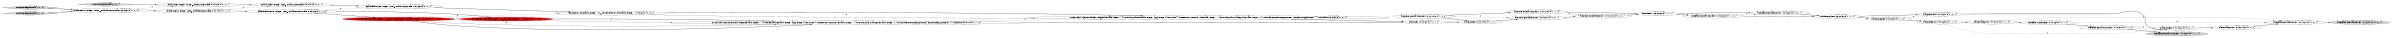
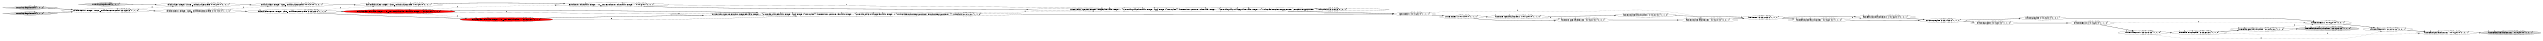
edge "assertTrue(close.hasSubscribers())@@@21@@@['1', '1', '0']" -> "assertTrue(close.hasObservers())@@@21@@@['0', '0', '1']": now "open.onNext(1)@@@18@@@['1', '1', '1']" -> "assertTrue(close.hasObservers())@@@21@@@['0', '0', '1']"
edge "ts.assertComplete()@@@25@@@['1', '1', '0']" -> "to.assertComplete()@@@25@@@['0', '0', '1']": removed, label "0"
edge "ts.assertValueCount(1)@@@27@@@['1', '1', '0']" -> "assertFalse(open.hasObservers())@@@28@@@['0', '0', '1']": now "ts.assertValueCount(1)@@@27@@@['1', '1', '0']" -> "to.assertValueCount(1)@@@27@@@['0', '0', '1']"
edge "assertTrue(open.hasSubscribers())@@@20@@@['1', '1', '0']" -> "source.onNext(1)@@@19@@@['1', '1', '1']": reversed
